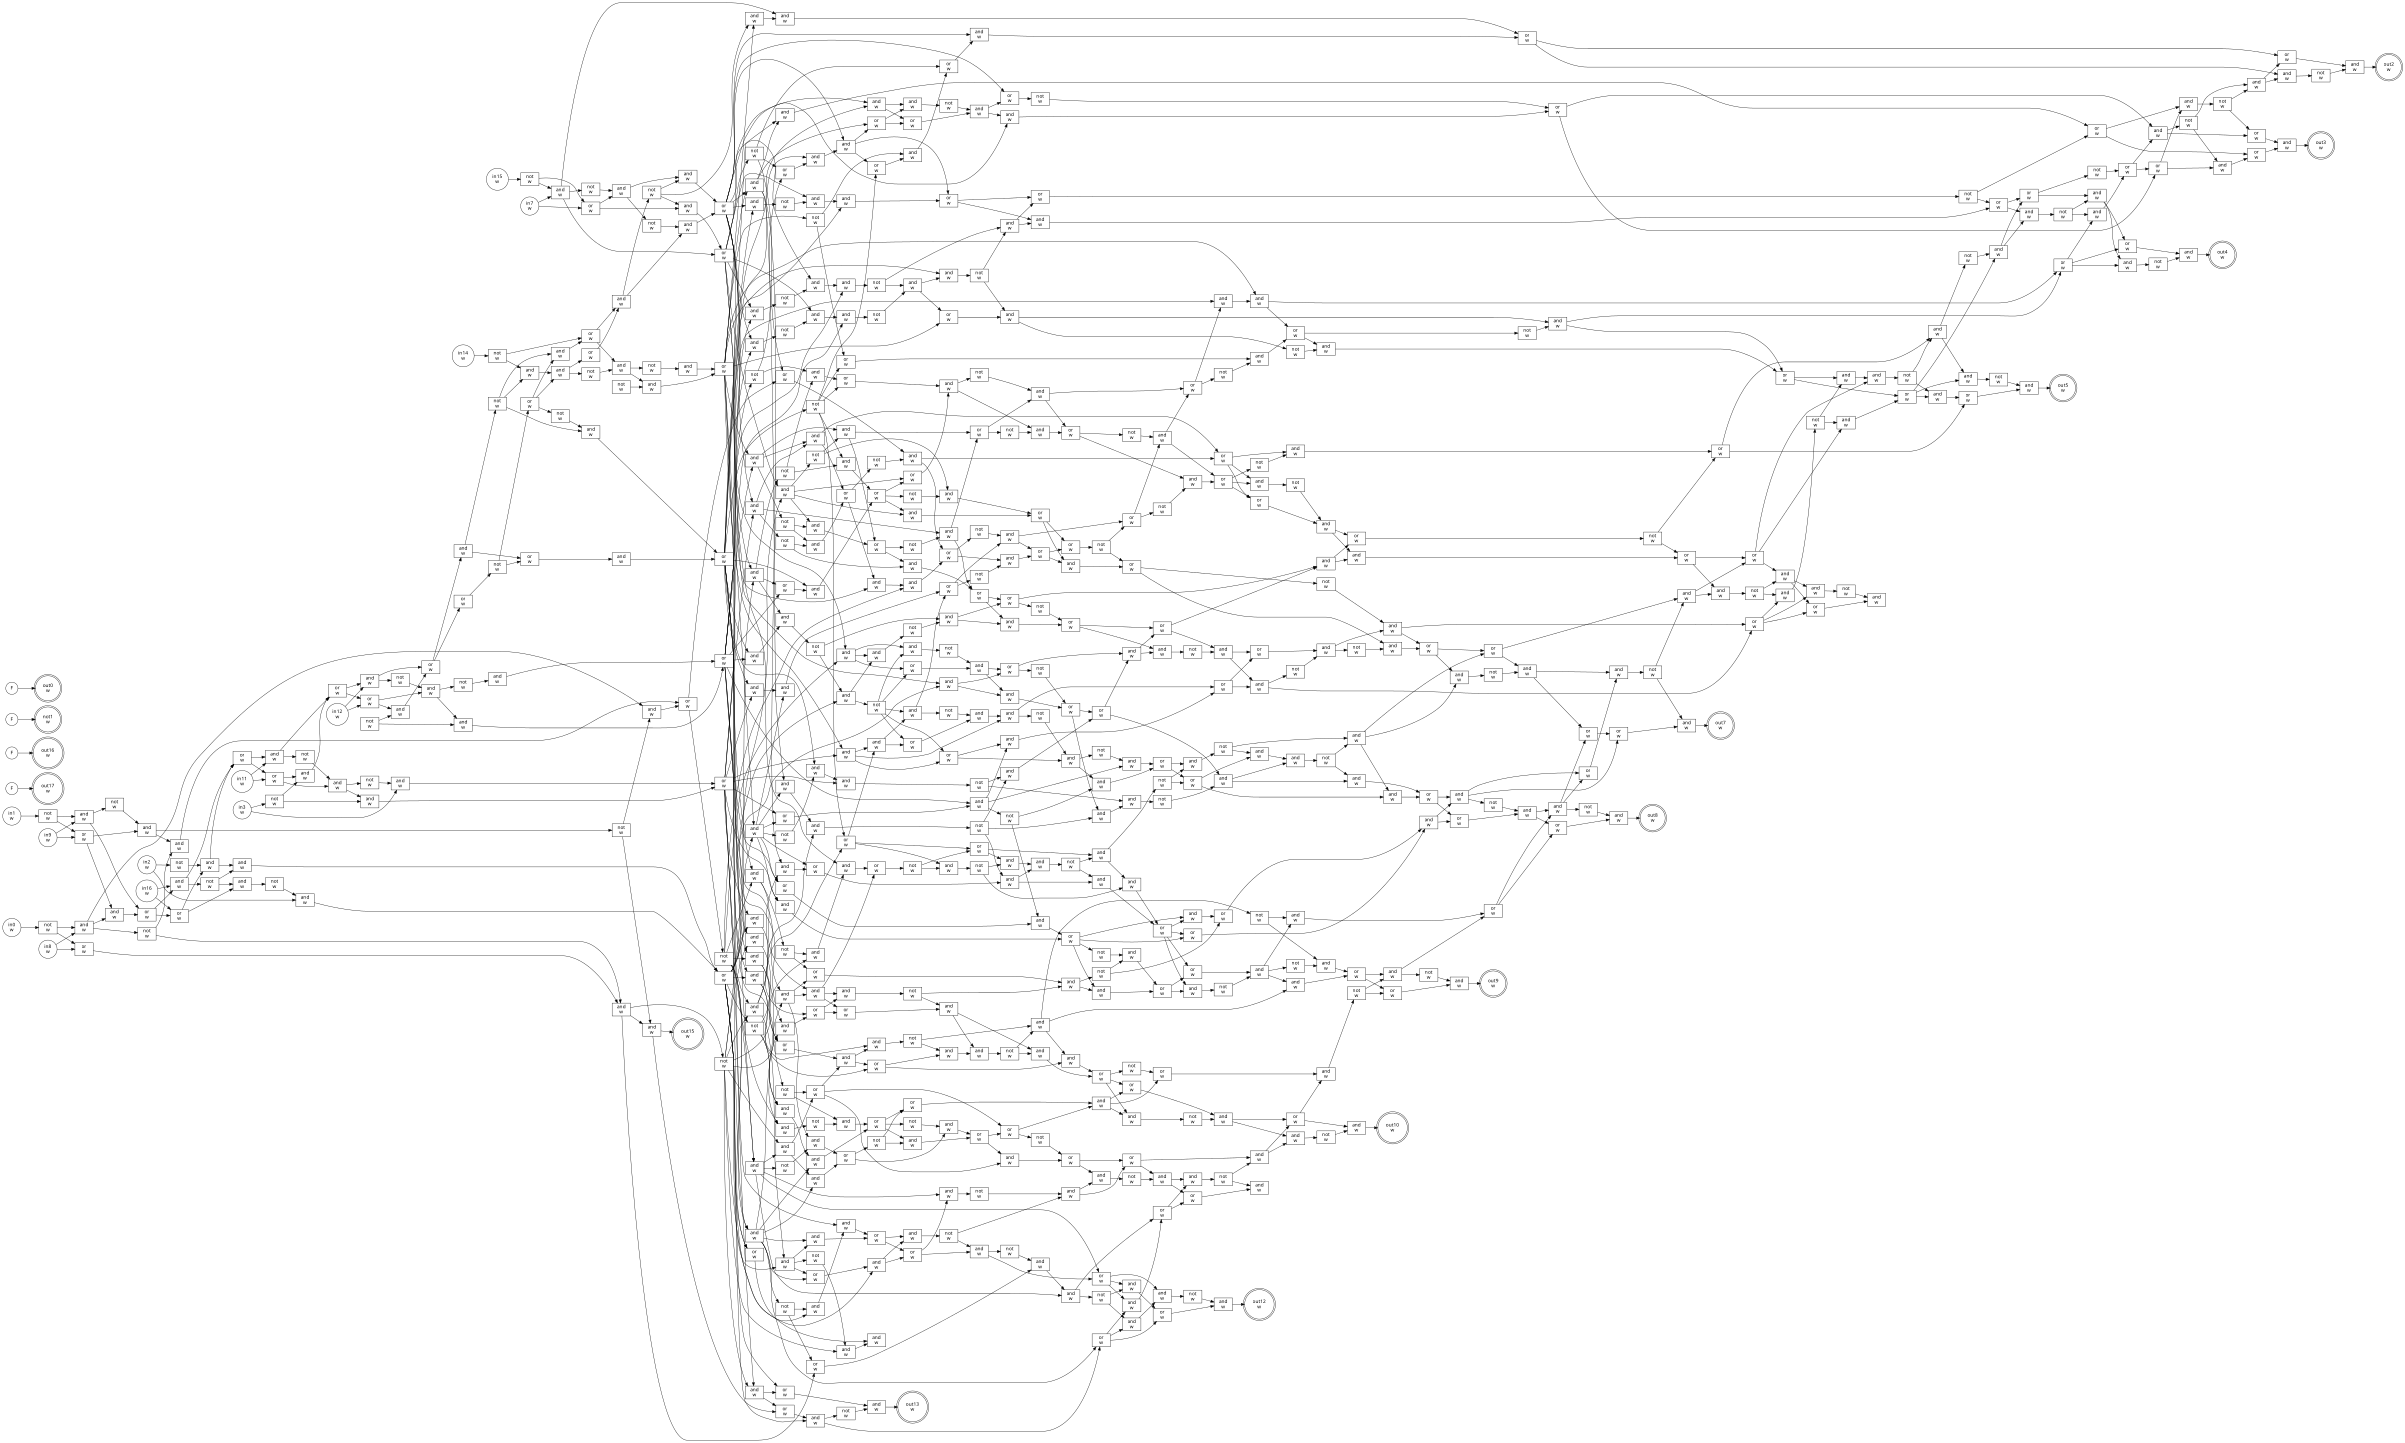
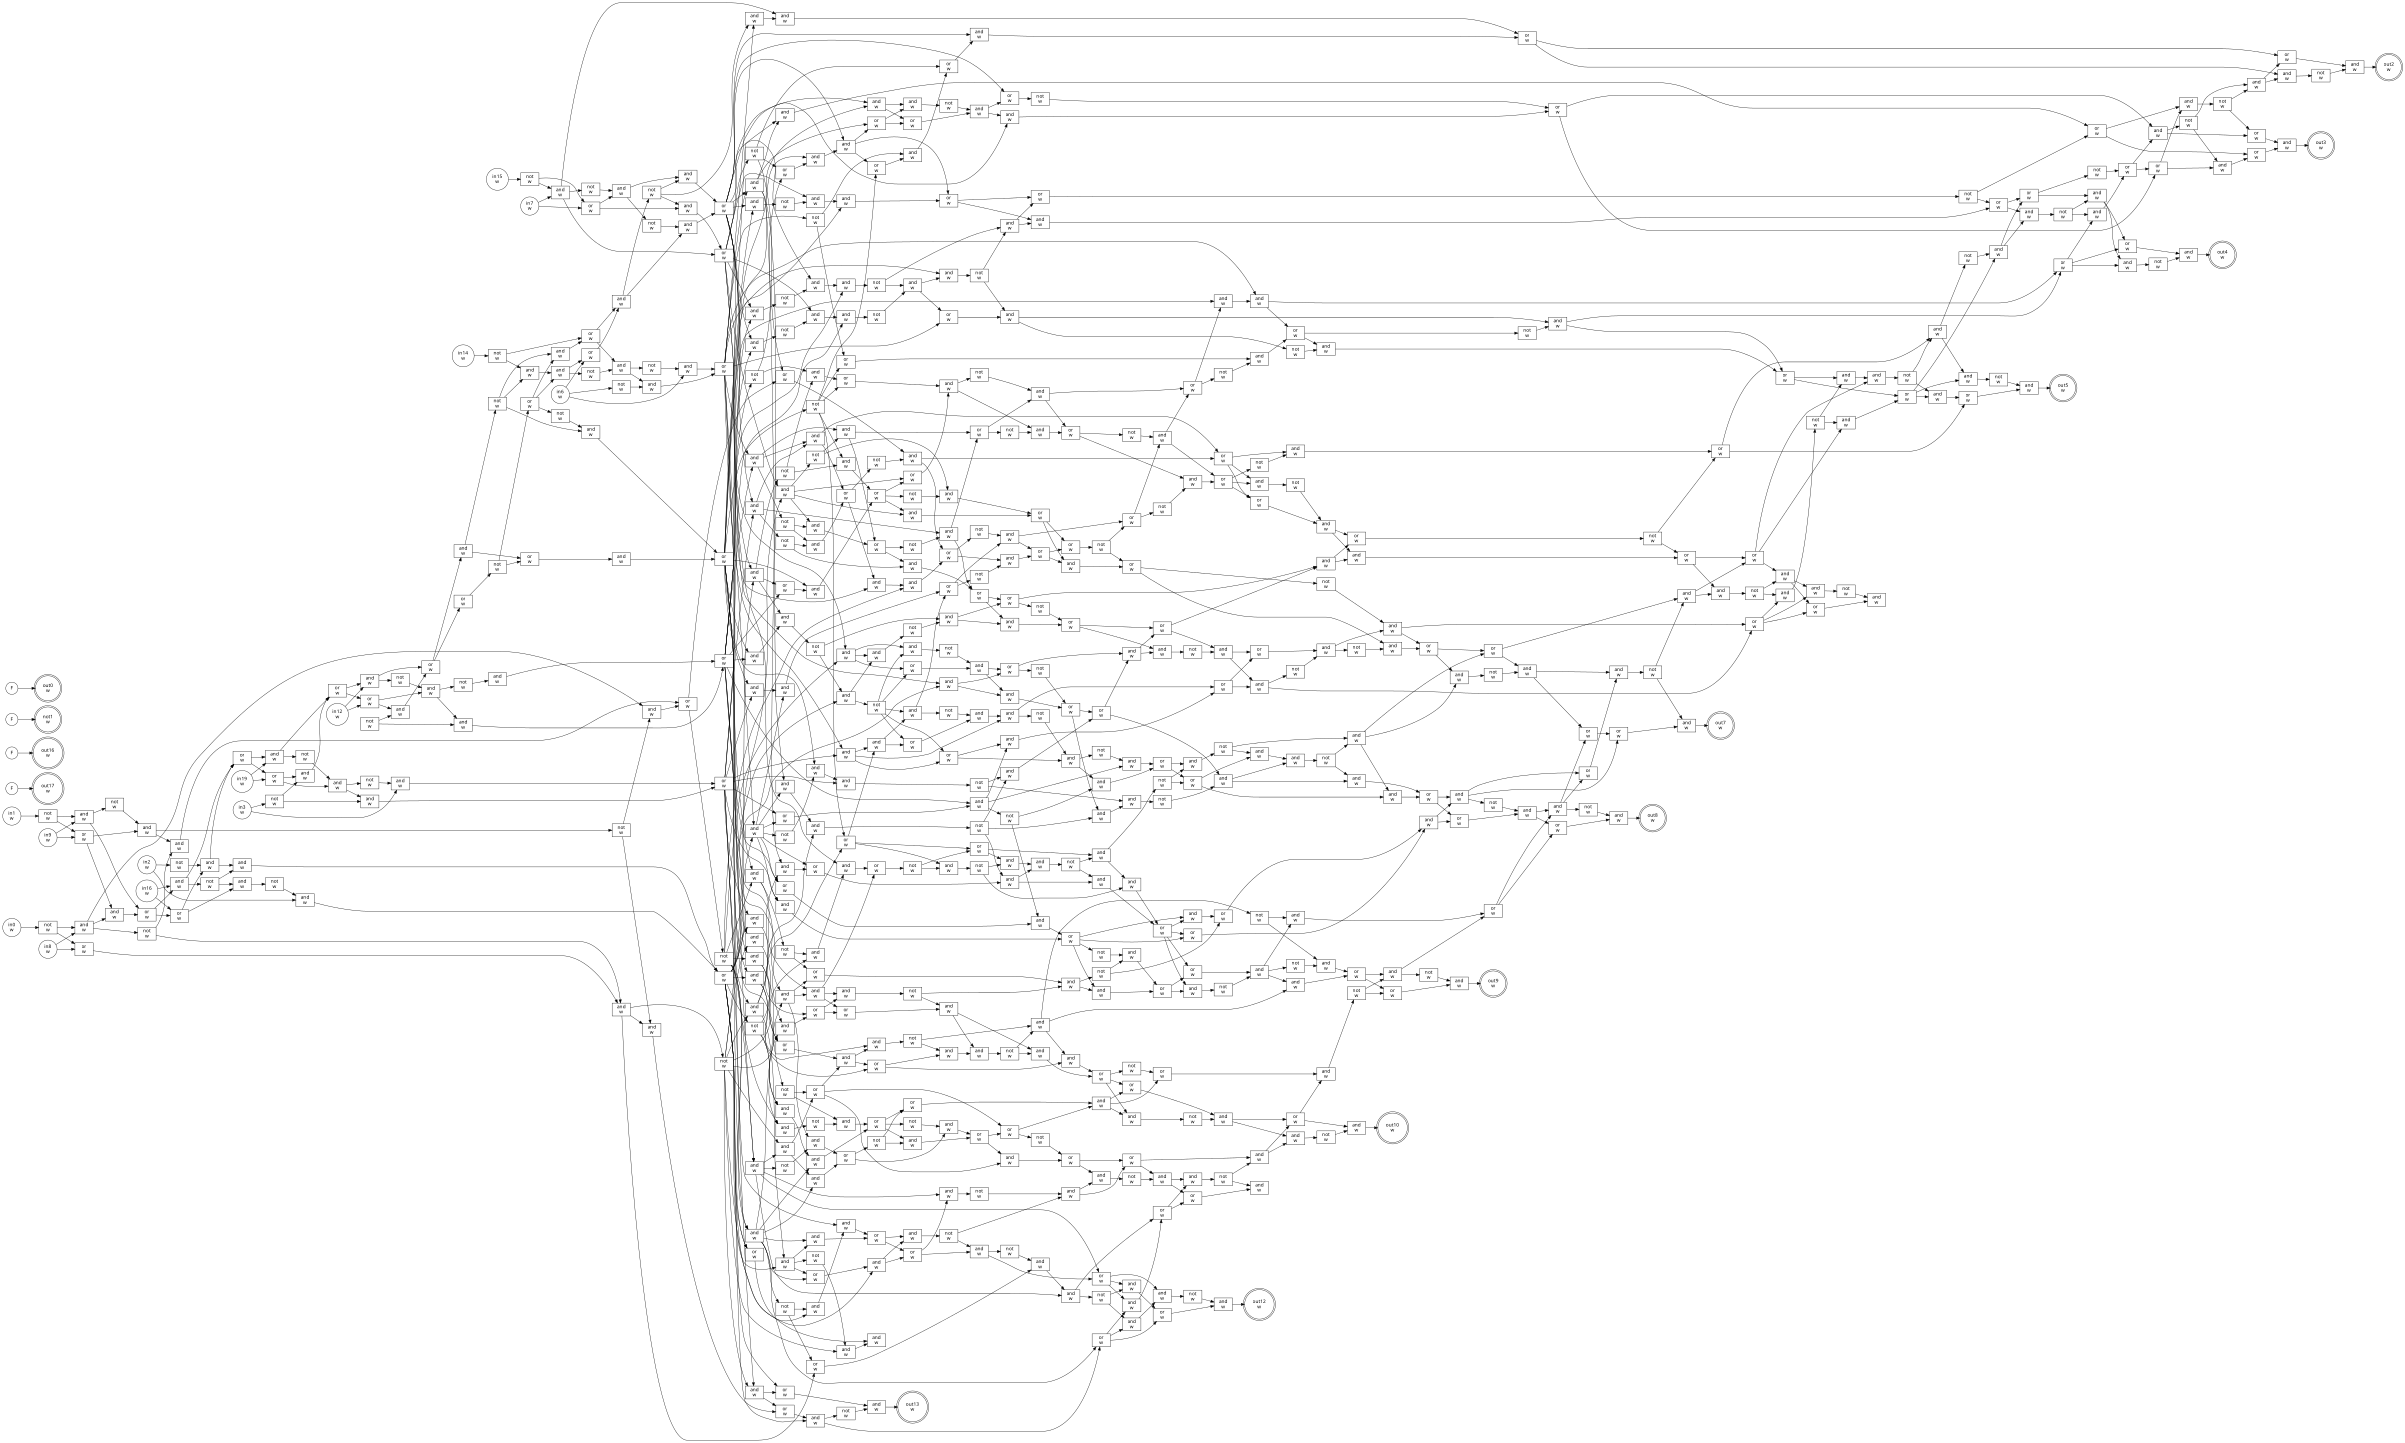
node "in6 w": added
node "in11 w": label "in11 w" -> "in19 w"
node "out15 w": removed
